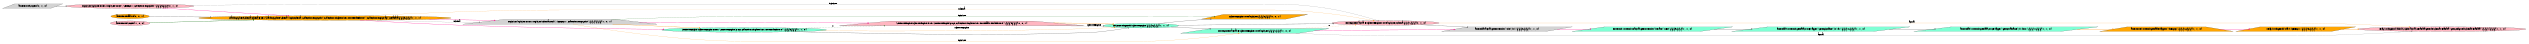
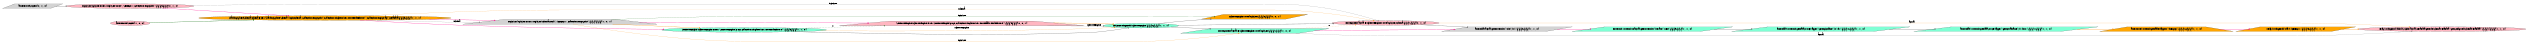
node "assertRouteFailure['0', '0', '1']": removed
